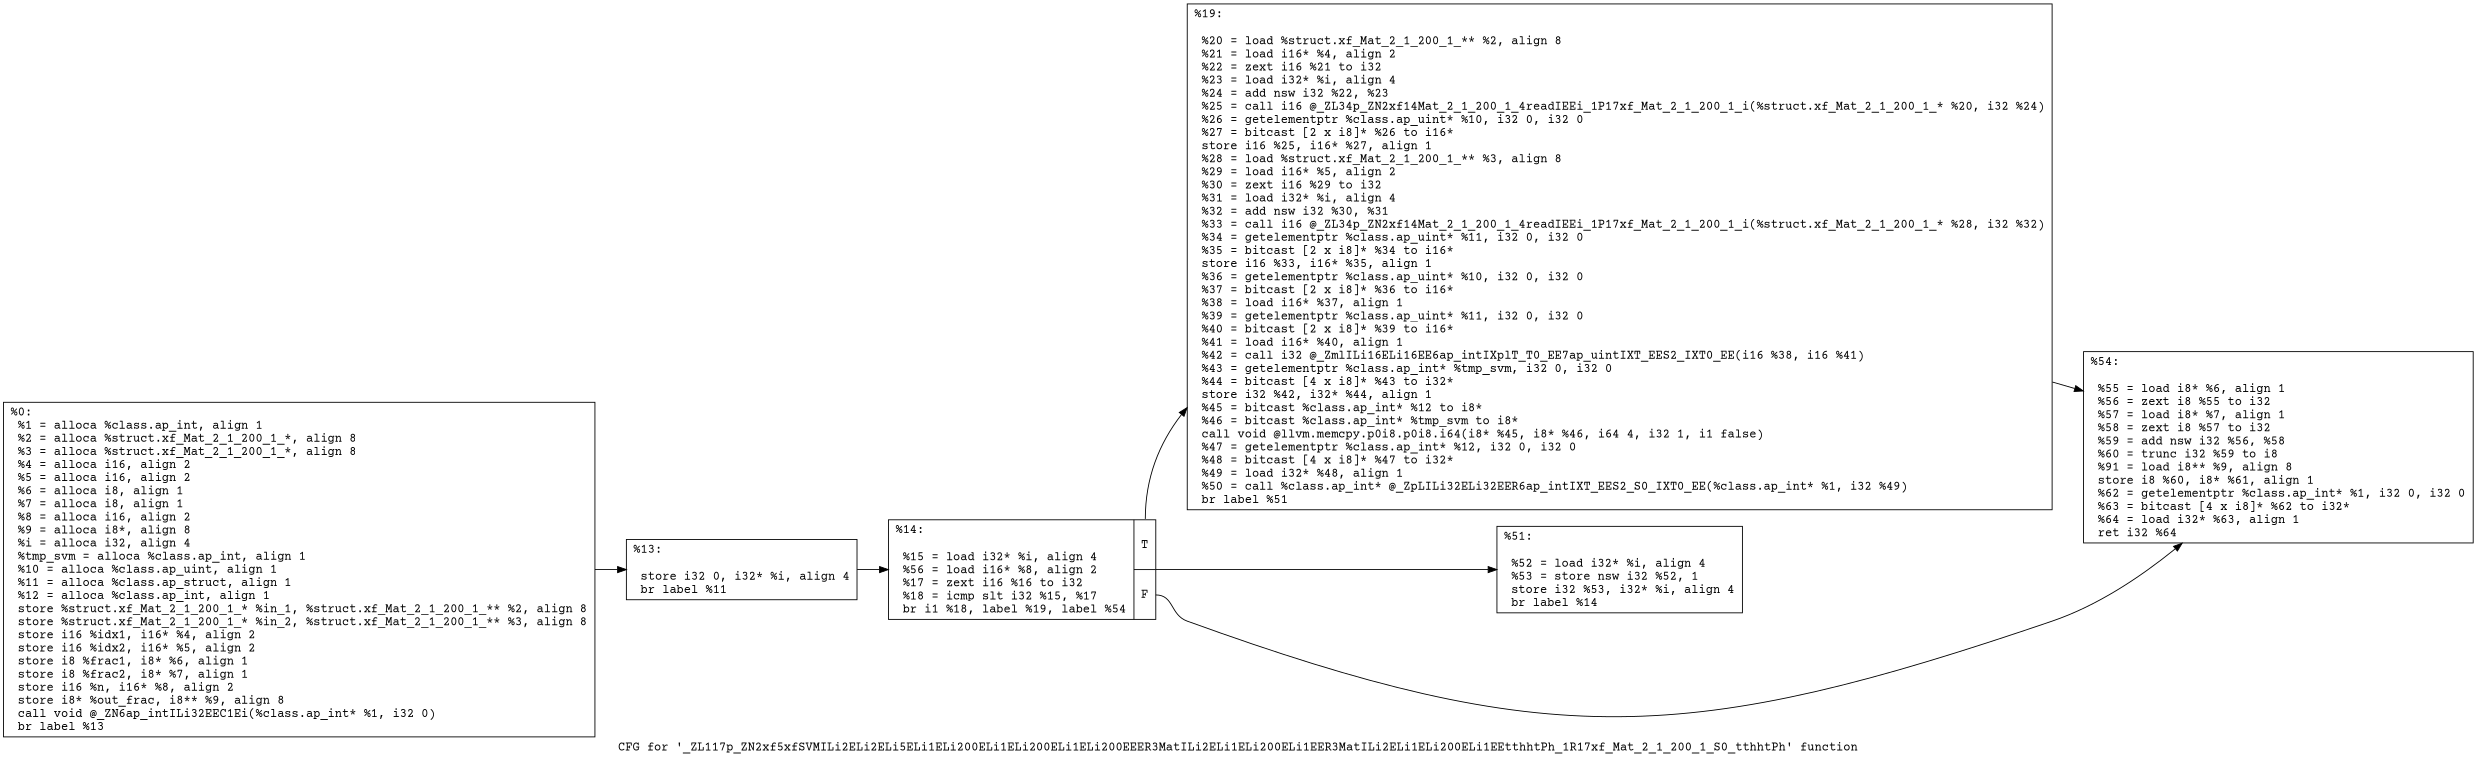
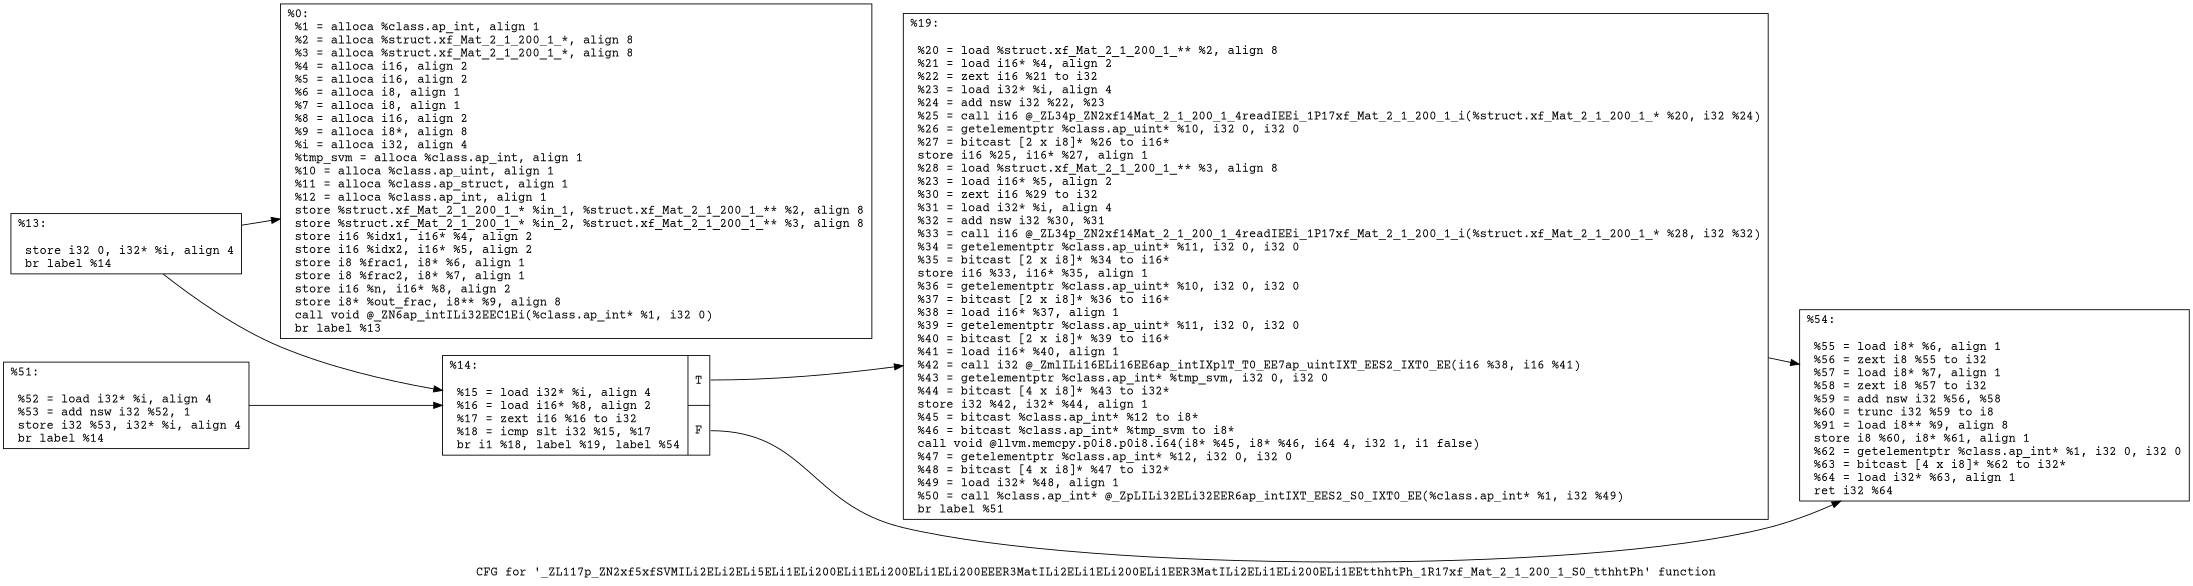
node "%19:": text "%29 = load i16* %5, align 2" -> "%23 = load i16* %5, align 2"
edge "%0:" -> "%13:": reversed
node "%14:": text "%56 = load i16* %8, align 2" -> "%16 = load i16* %8, align 2"
edge "%14:" -> "%51:": reversed
node "%51:": text "%53 = store nsw i32 %52, 1" -> "%53 = add nsw i32 %52, 1"
node "%13:": text "br label %11" -> "br label %14"
